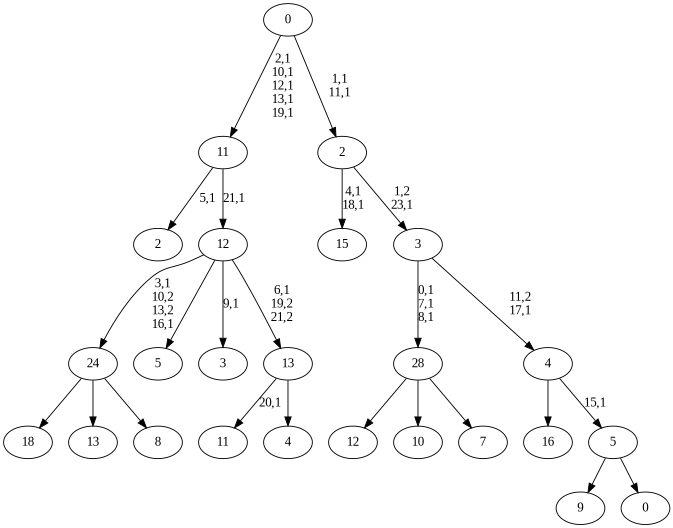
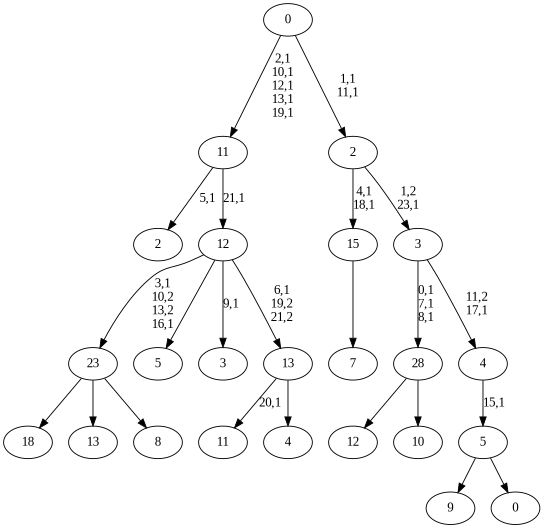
node "24": label "24" -> "23"
edge "28" -> "7": now "15" -> "7"
node "16": removed
